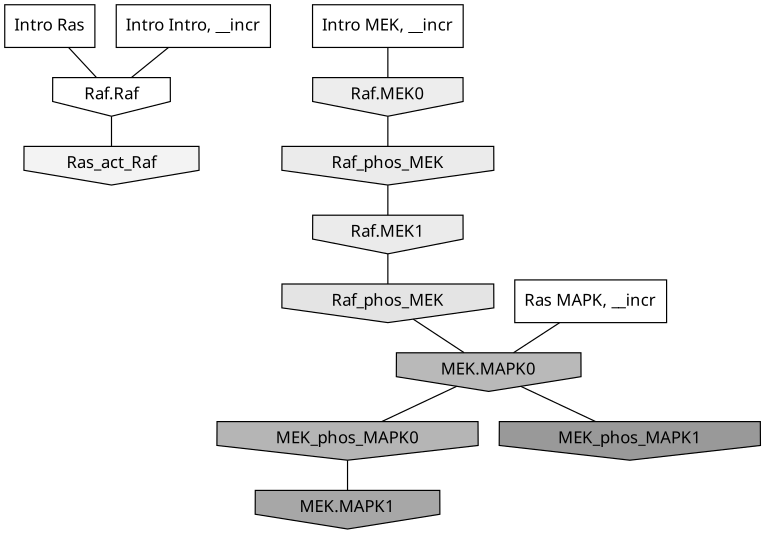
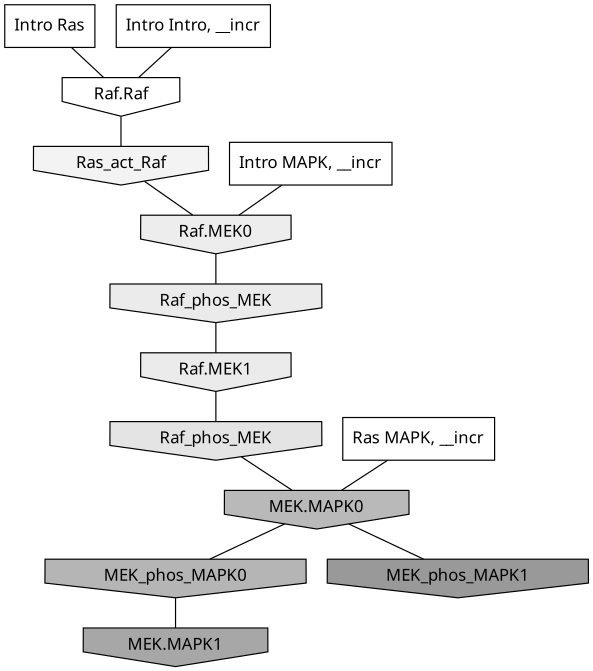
node "Intro MEK, __incr": label "Intro MEK, __incr" -> "Intro MAPK, __incr"
edge "Ras_act_Raf" -- "Raf.MEK0": added
